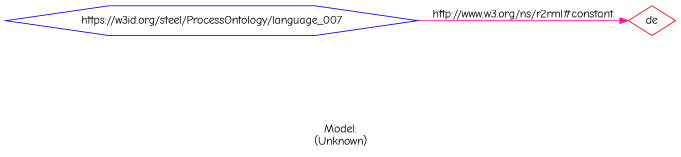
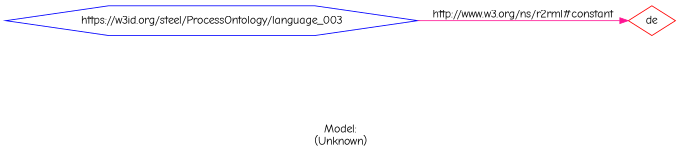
node "https://w3id.org/steel/ProcessOntology/language_007": label "https://w3id.org/steel/ProcessOntology/language_007" -> "https://w3id.org/steel/ProcessOntology/language_003"
